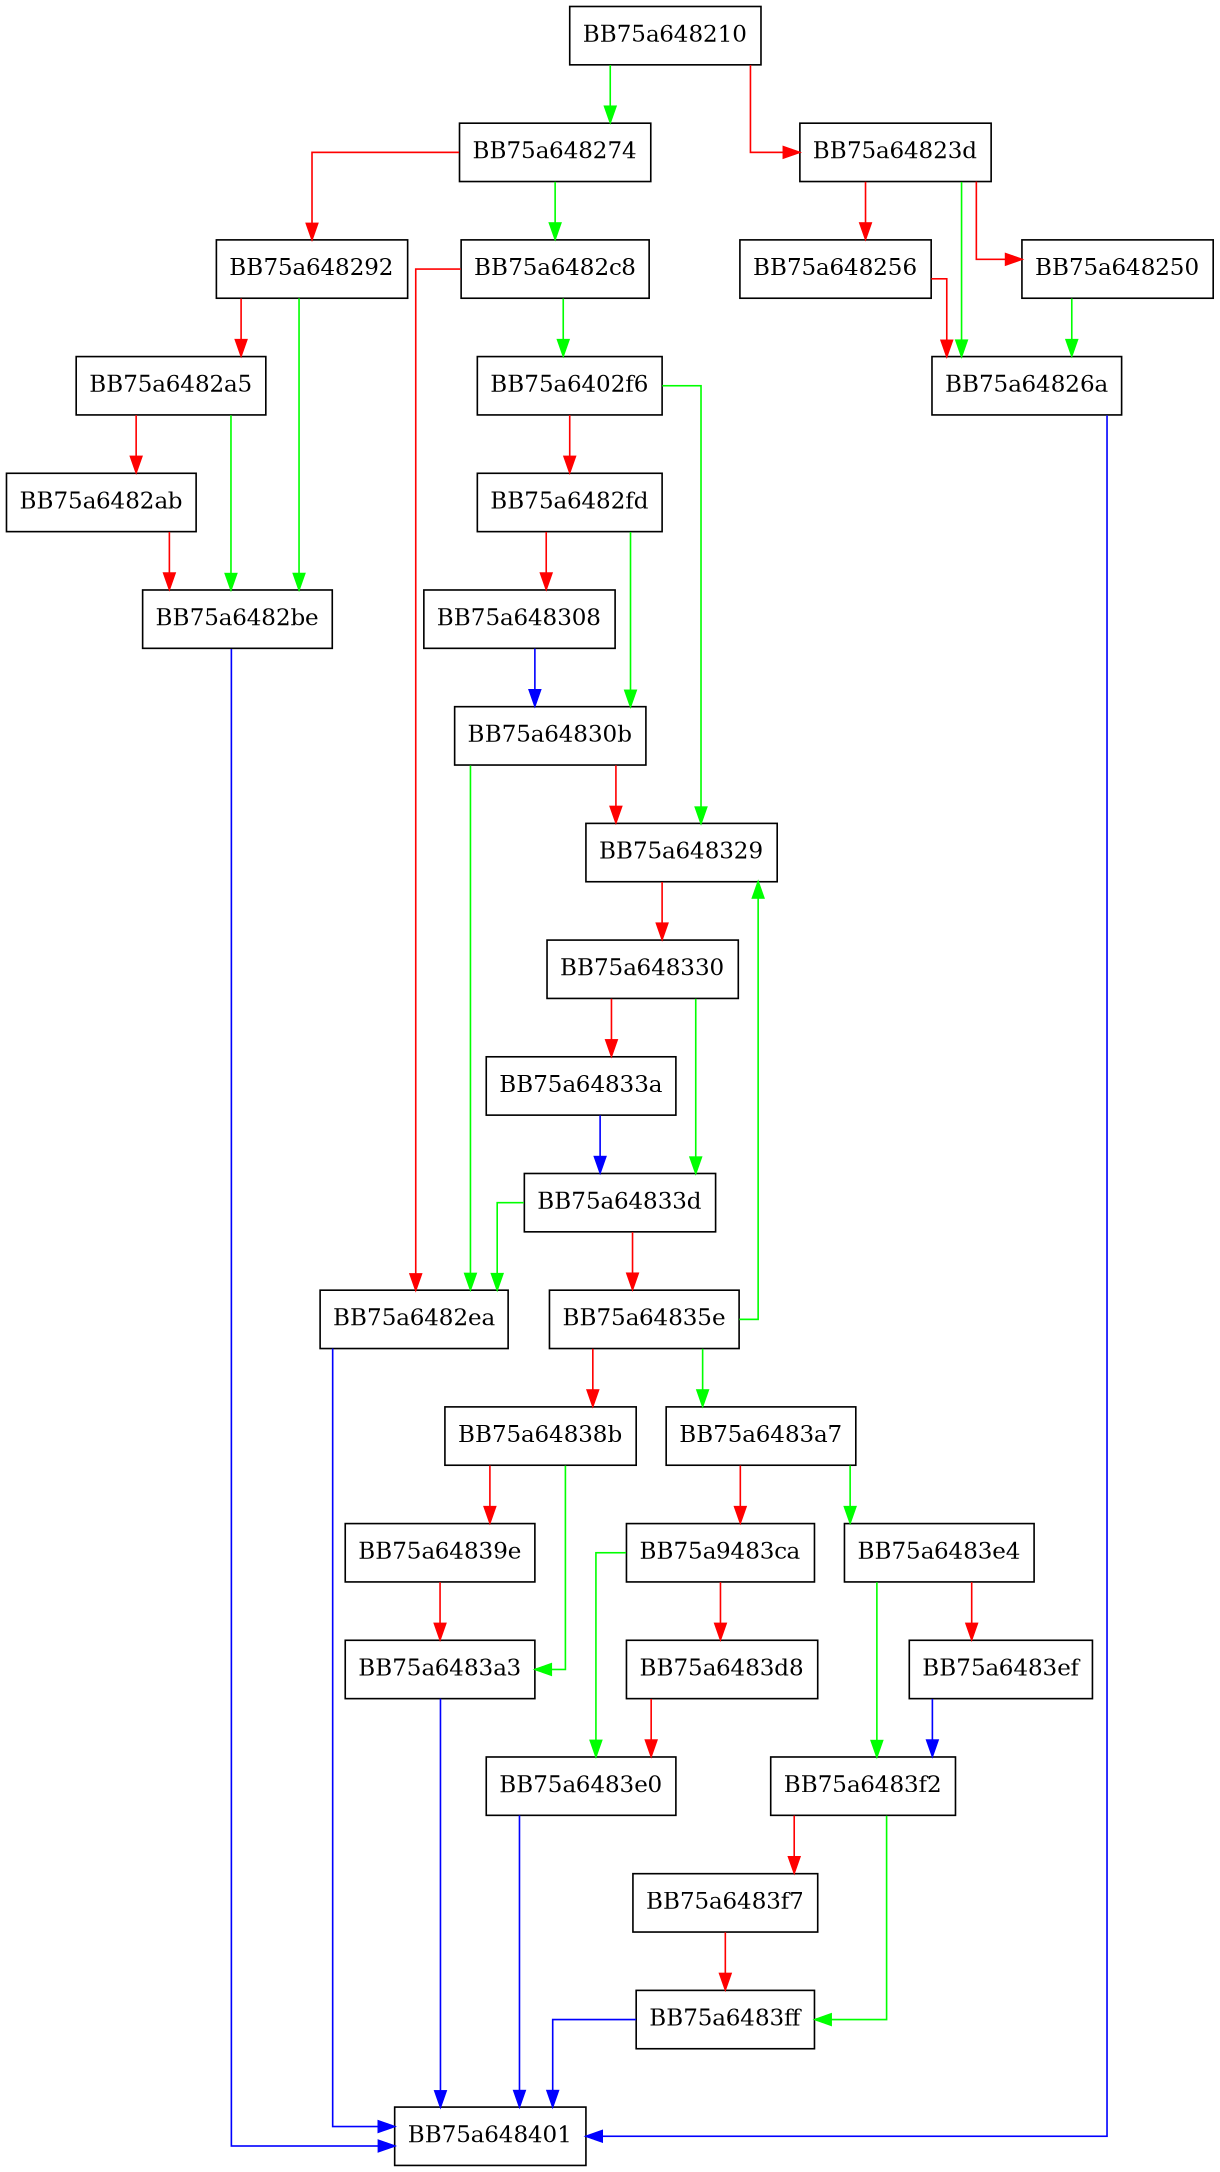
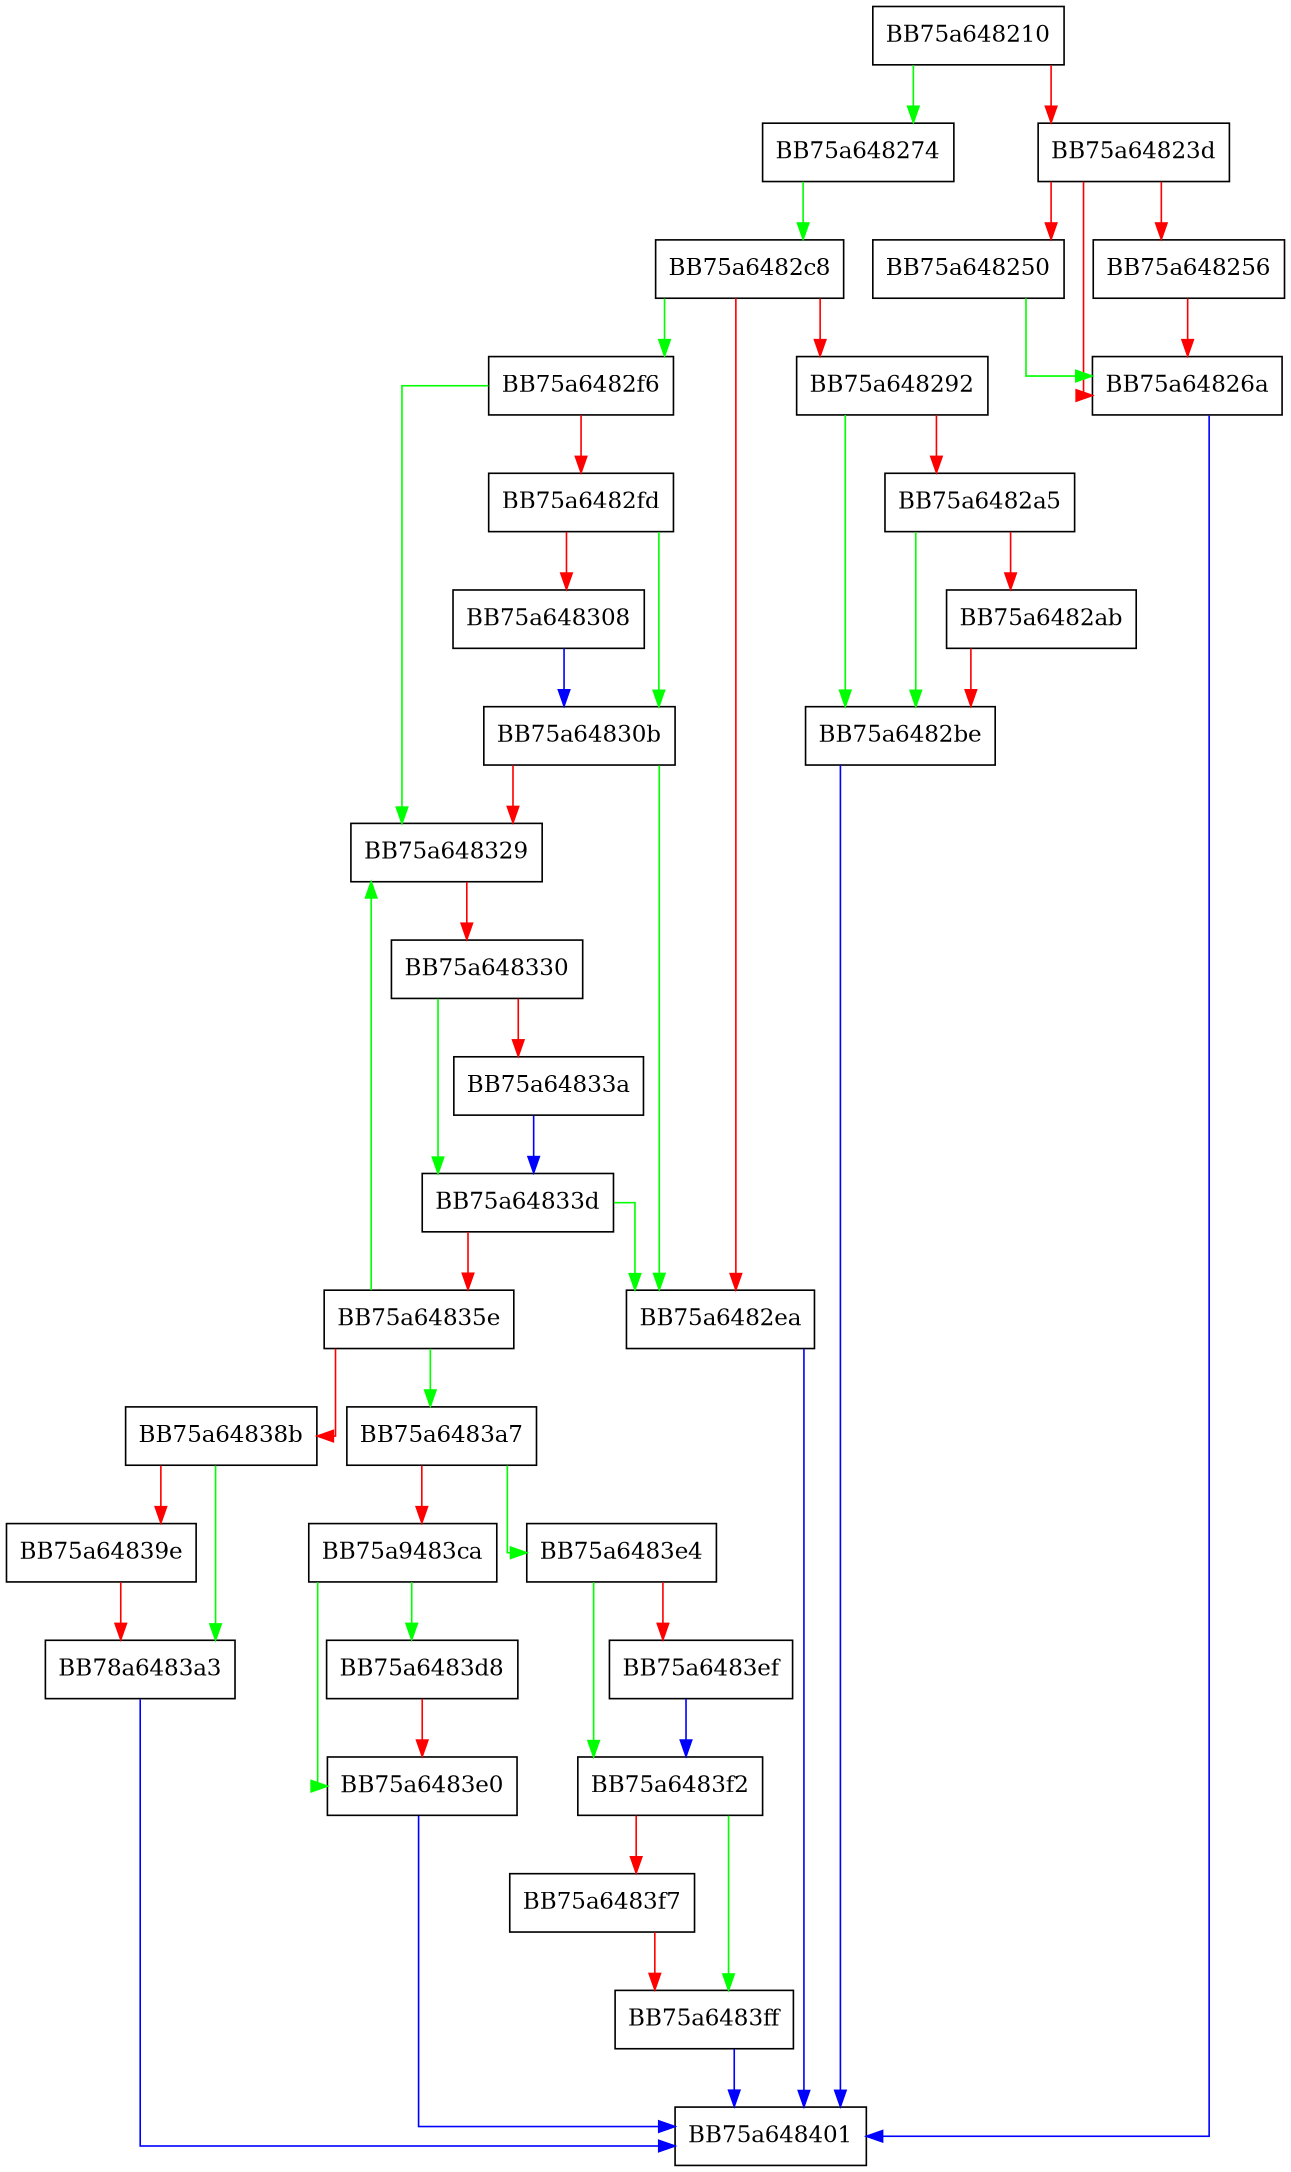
edge "BB75a648274" -> "BB75a648292": now "BB75a6482c8" -> "BB75a648292"
edge "BB75a64823d" -> "BB75a64826a": color green -> red
node "BB75a6402f6": label "BB75a6402f6" -> "BB75a6482f6"
edge "BB75a9483ca" -> "BB75a6483d8": color red -> green
node "BB75a6483a3": label "BB75a6483a3" -> "BB78a6483a3"
